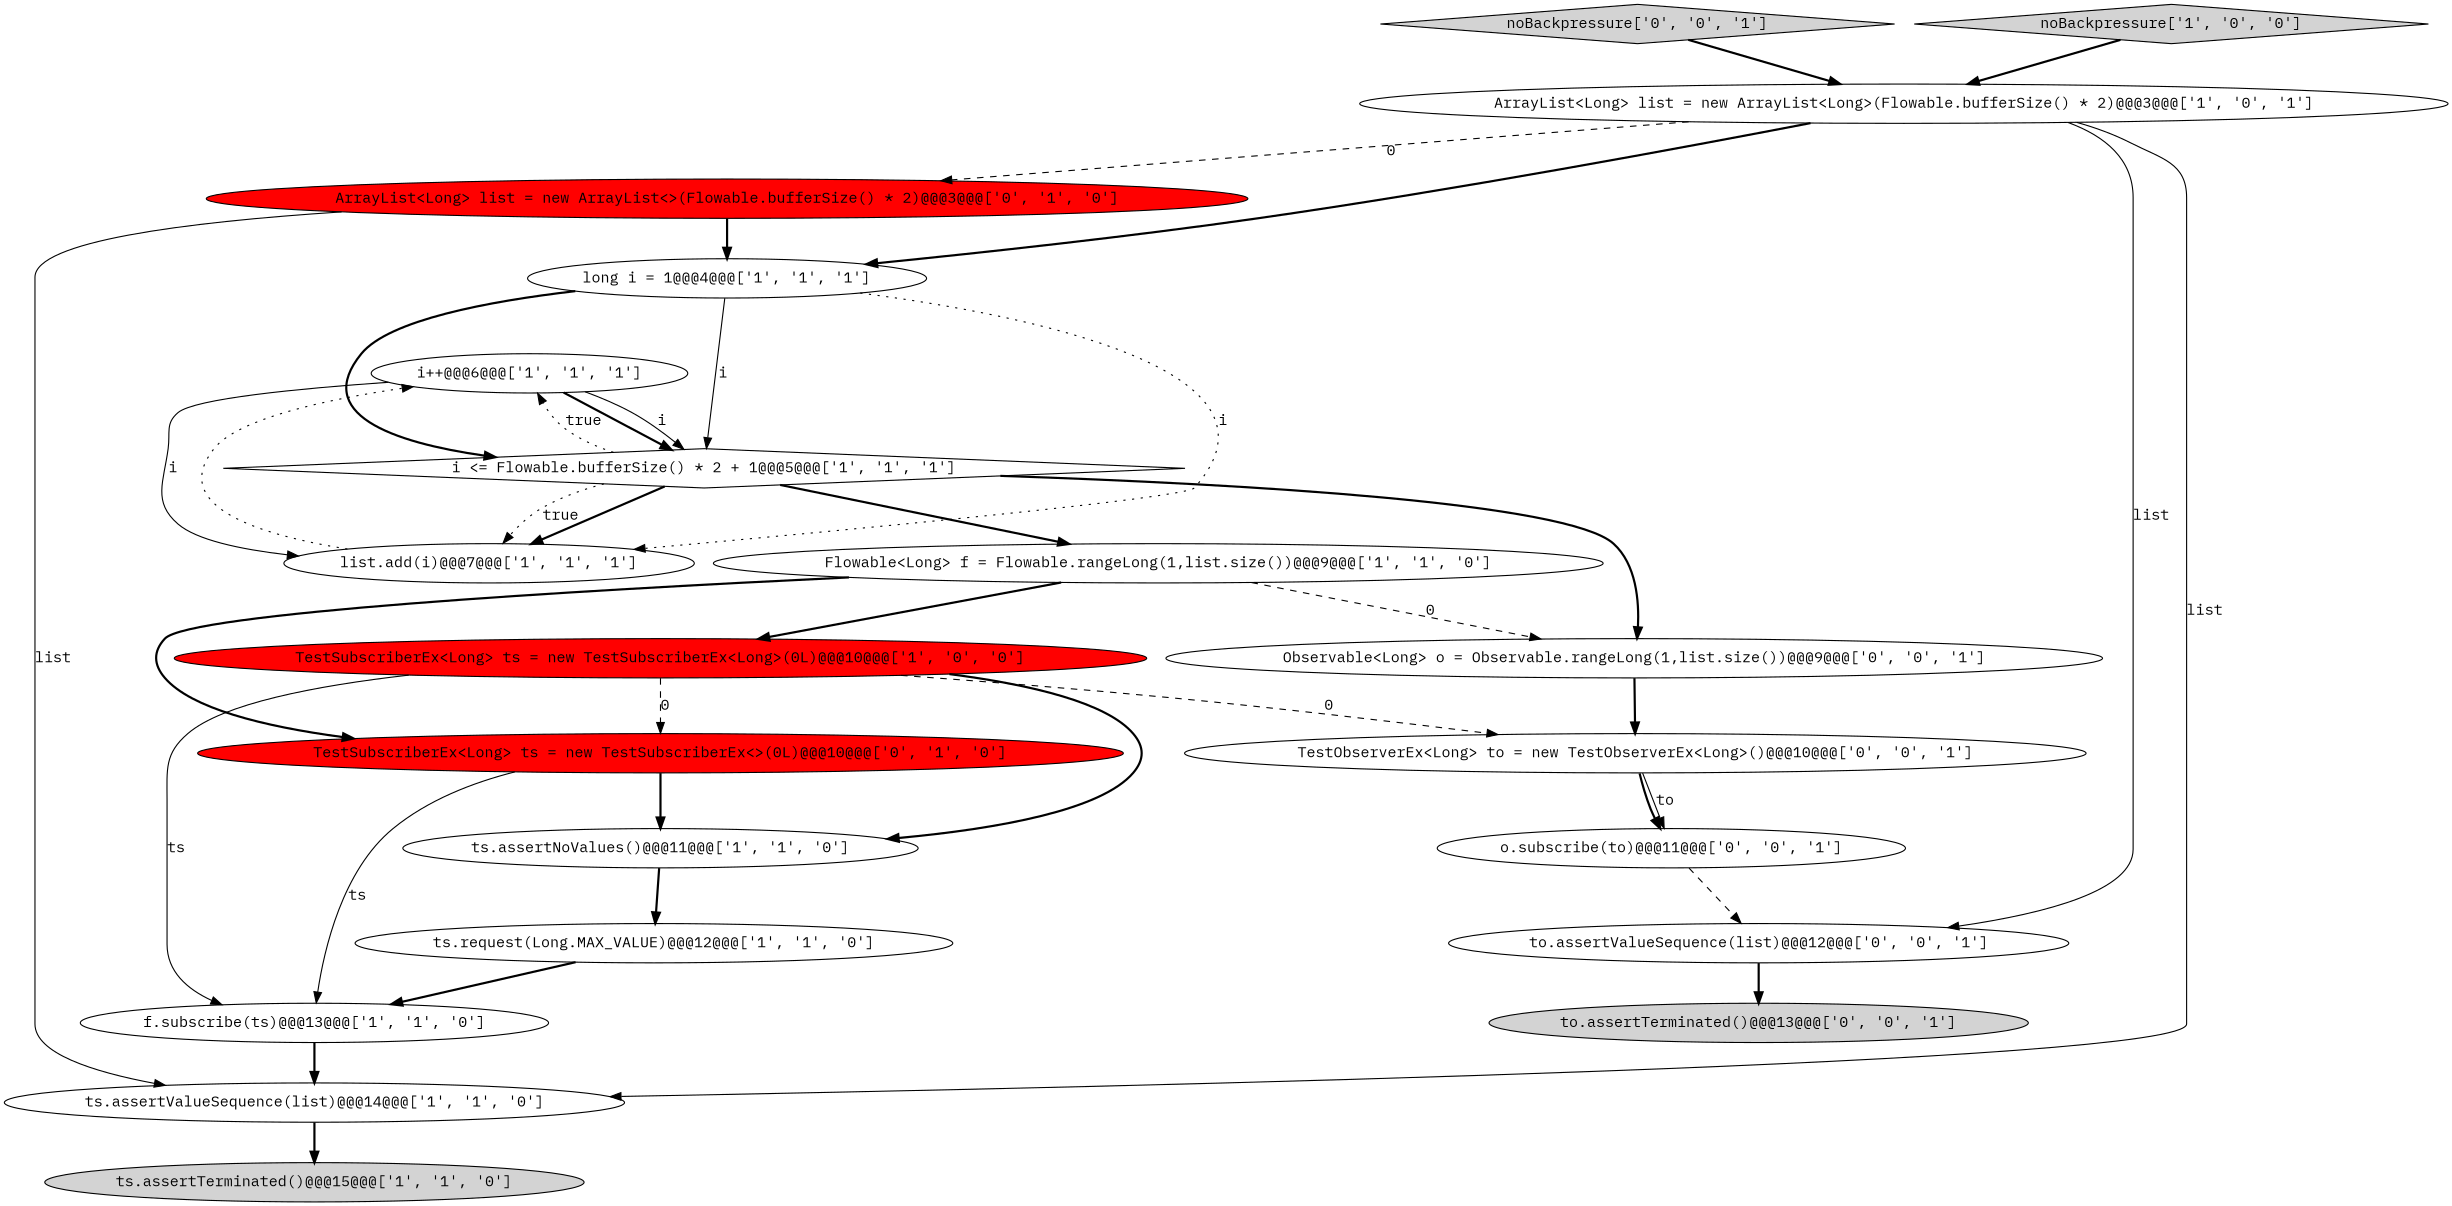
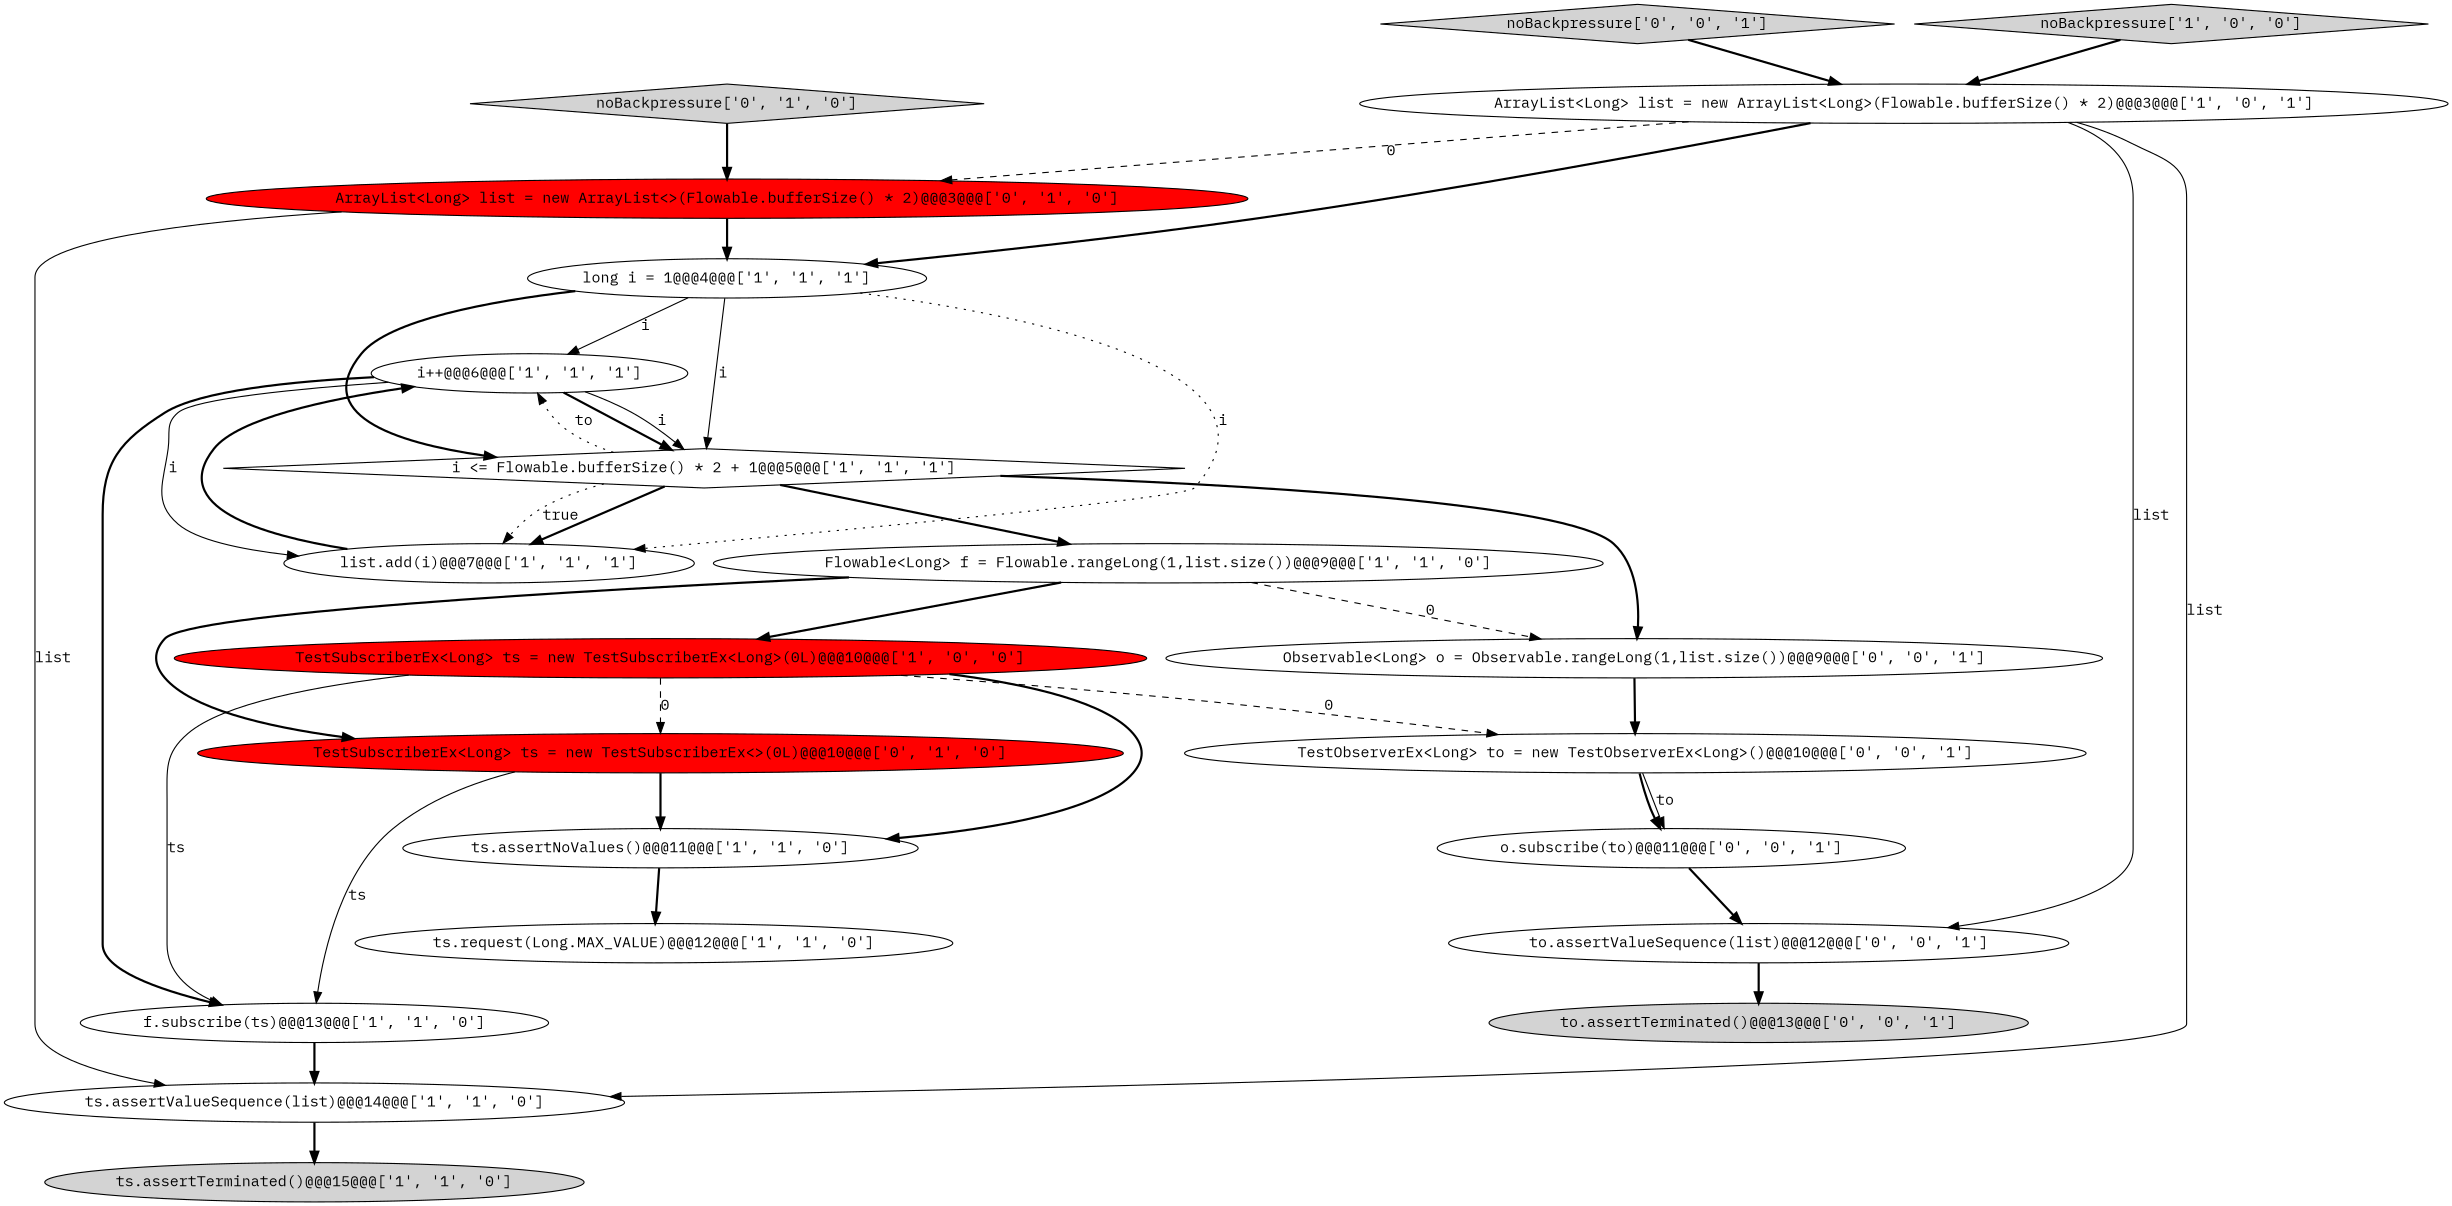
node "noBackpressure['0', '1', '0']": added
edge "long i = 1@@@4@@@['1', '1', '1']" -> "i++@@@6@@@['1', '1', '1']": added, label "i"
edge "i <= Flowable.bufferSize() * 2 + 1@@@5@@@['1', '1', '1']" -> "i++@@@6@@@['1', '1', '1']": label "true" -> "to"
edge "list.add(i)@@@7@@@['1', '1', '1']" -> "i++@@@6@@@['1', '1', '1']": style dotted -> bold
edge "o.subscribe(to)@@@11@@@['0', '0', '1']" -> "to.assertValueSequence(list)@@@12@@@['0', '0', '1']": style dashed -> bold
edge "ts.request(Long.MAX_VALUE)@@@12@@@['1', '1', '0']" -> "f.subscribe(ts)@@@13@@@['1', '1', '0']": now "i++@@@6@@@['1', '1', '1']" -> "f.subscribe(ts)@@@13@@@['1', '1', '0']"
